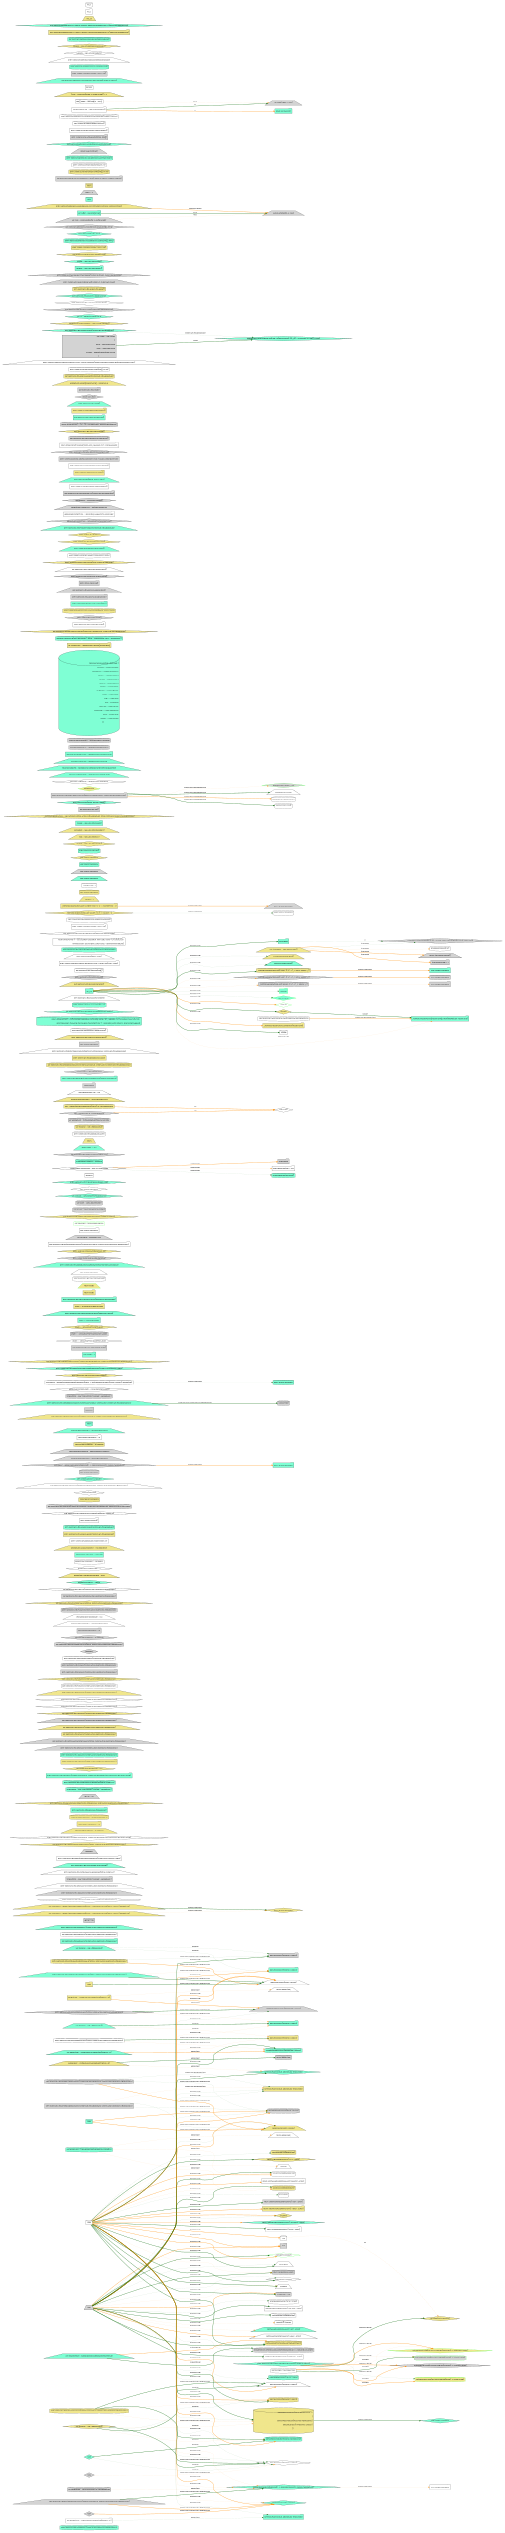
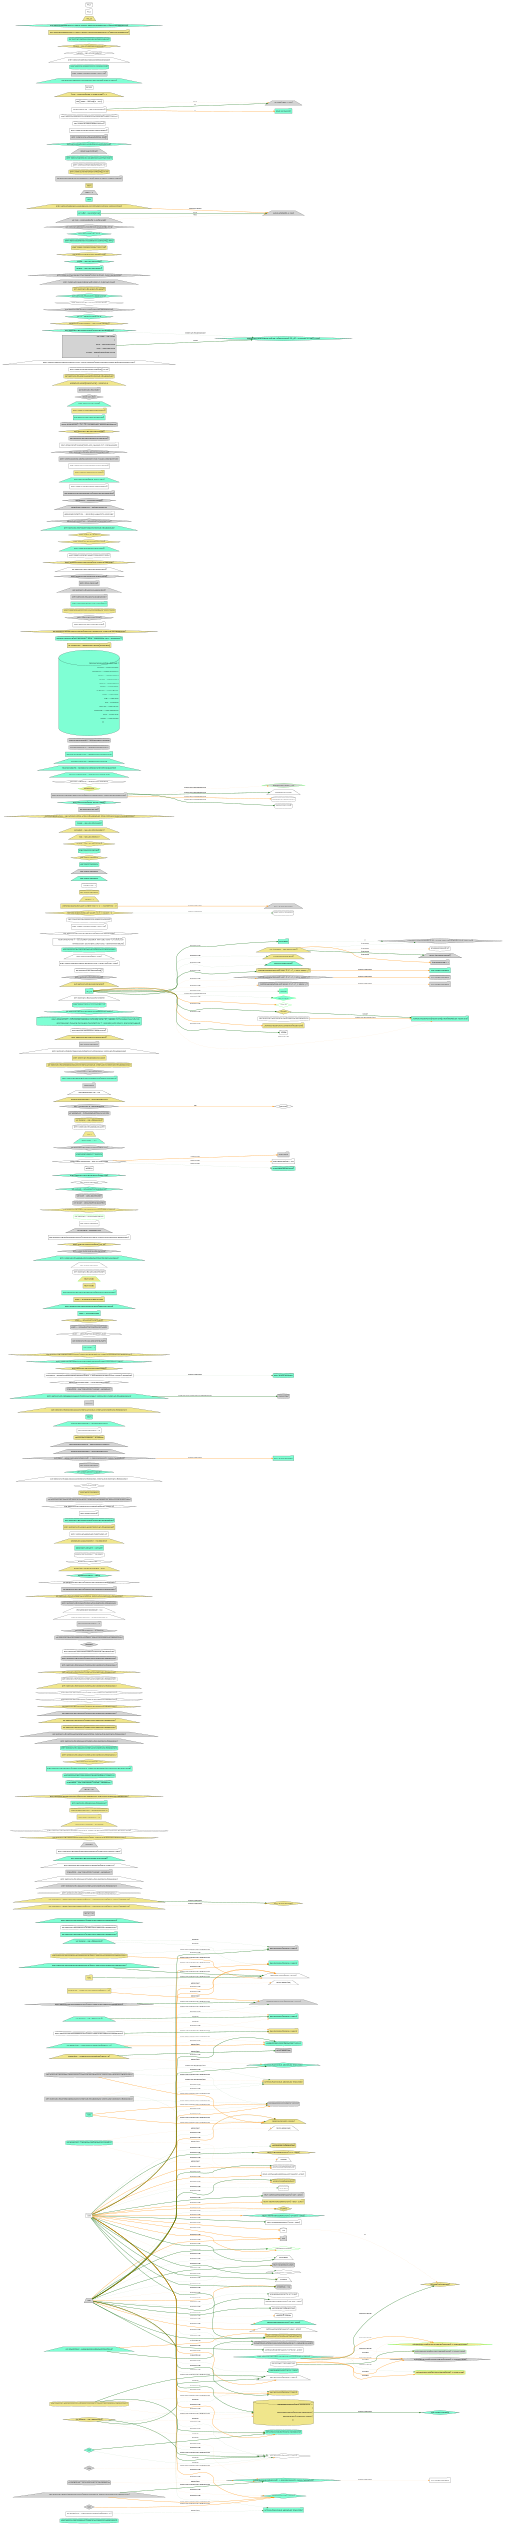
edge "var querystring = new StringBuilder()" -> "return querystring.ToString();": color darkorange -> darkgreen
edge "m0_139" -> "HasParameters": label "RestSharp.Http" -> "System.Net.HttpWebResponse"
node "raw = webRequest.EndGetResponse(result) as HttpWebResponse": removed
